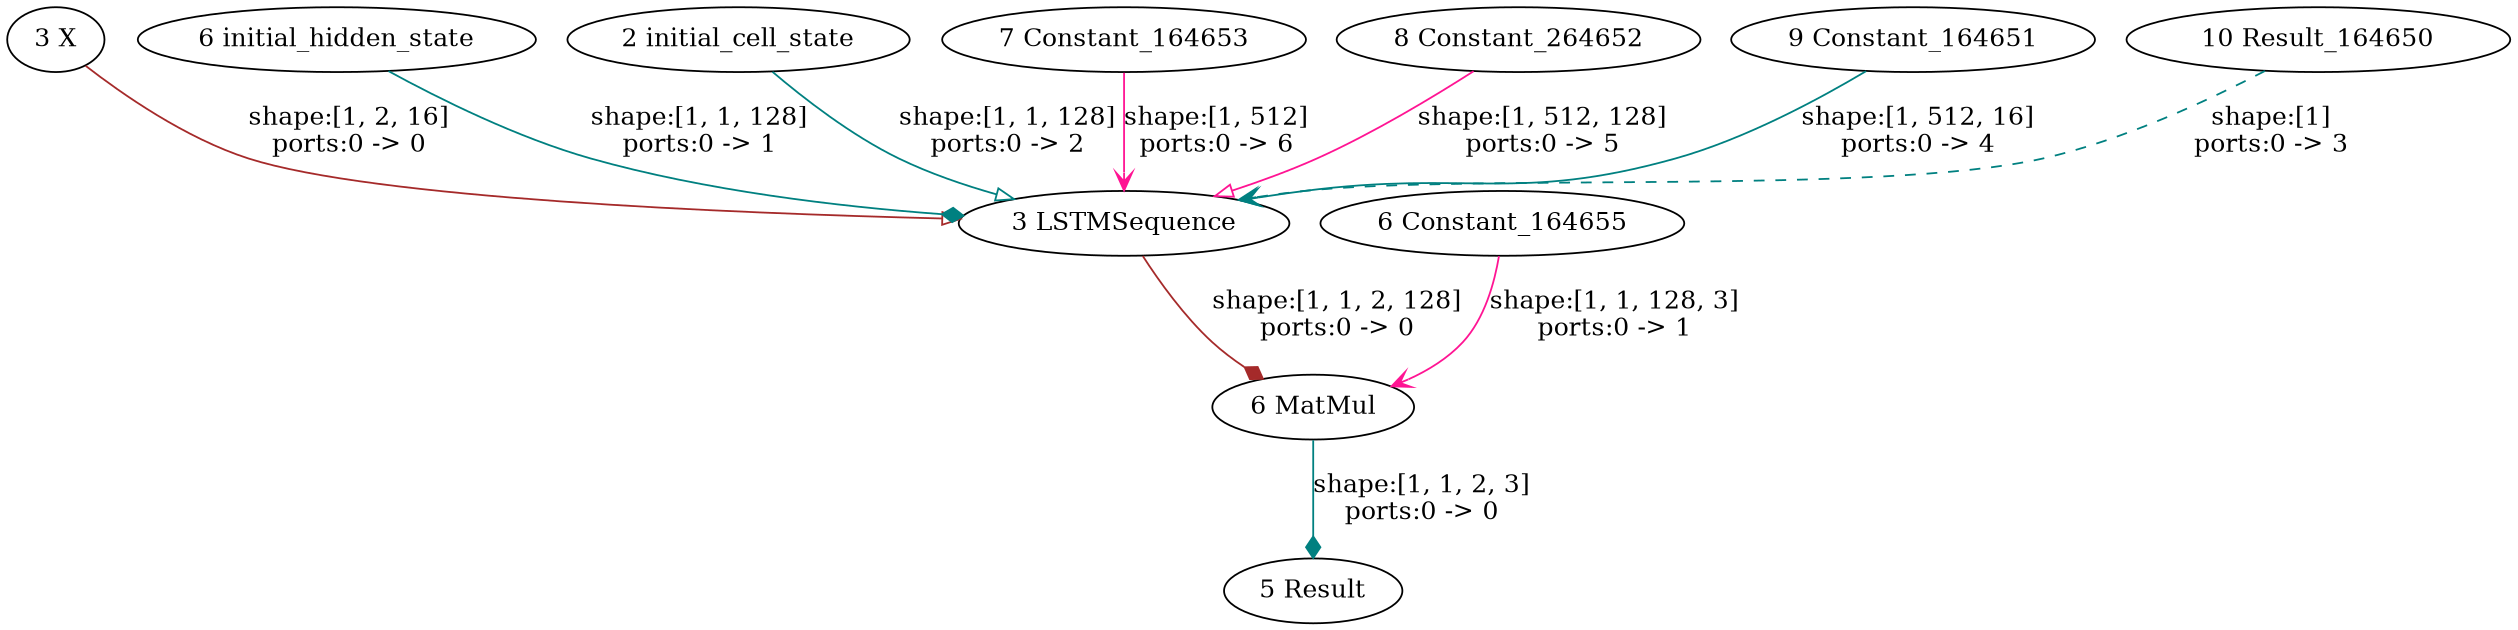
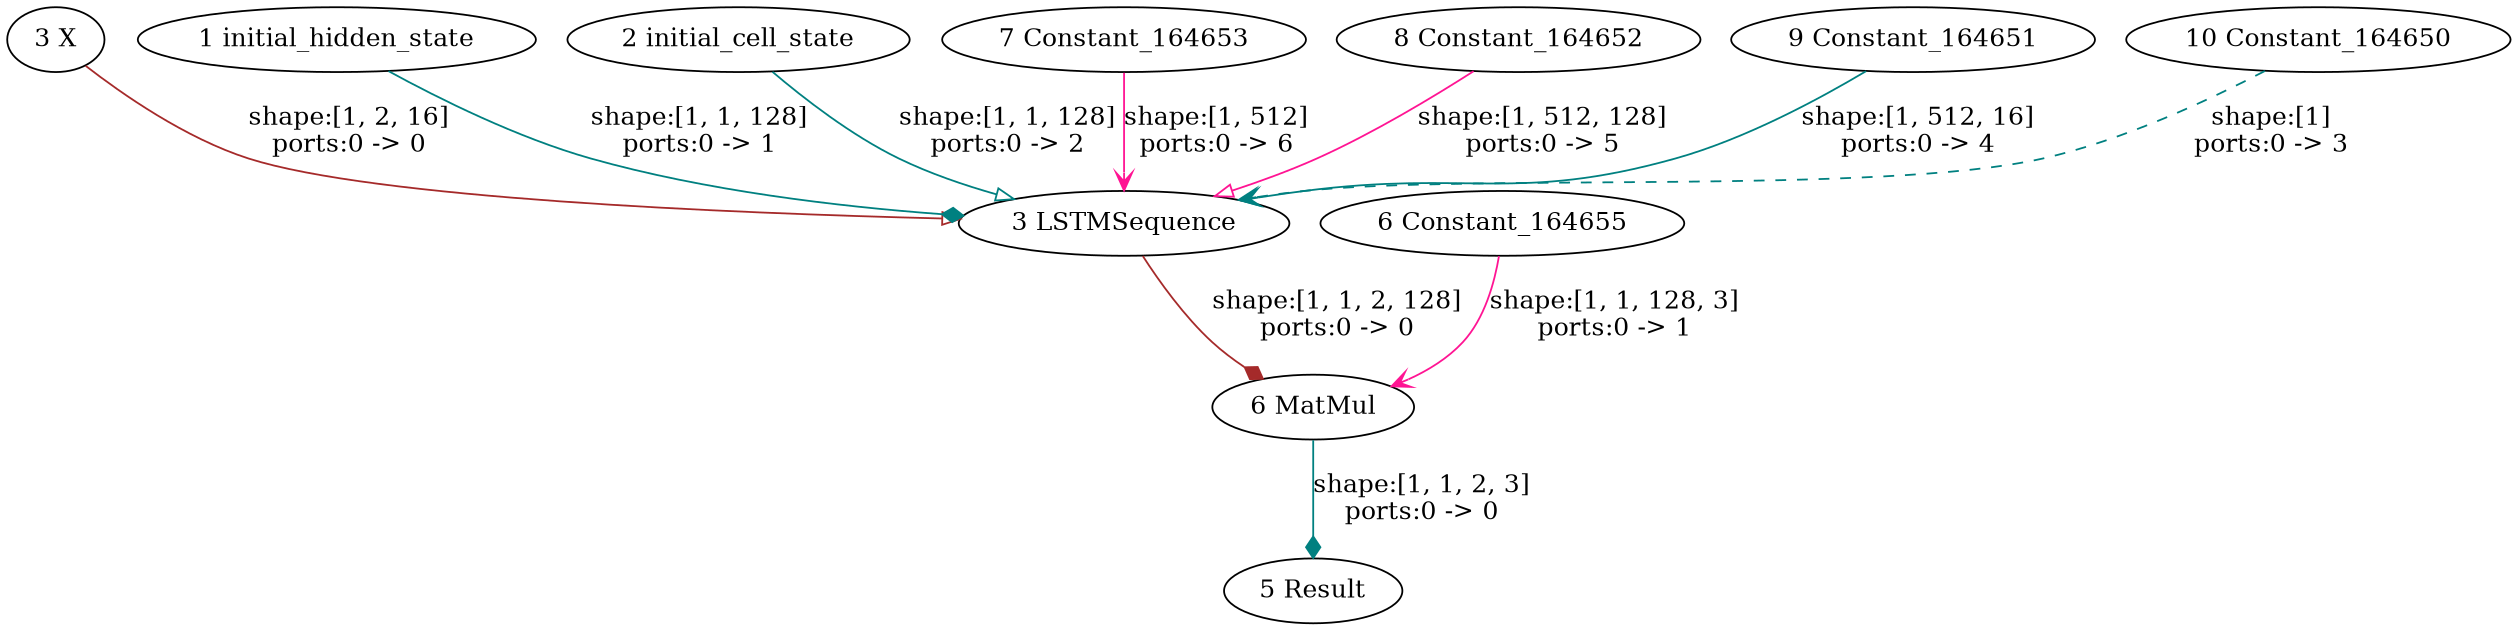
node "6 initial_hidden_state": label "6 initial_hidden_state" -> "1 initial_hidden_state"
node "8 Constant_264652": label "8 Constant_264652" -> "8 Constant_164652"
node "10 Result_164650": label "10 Result_164650" -> "10 Constant_164650"
